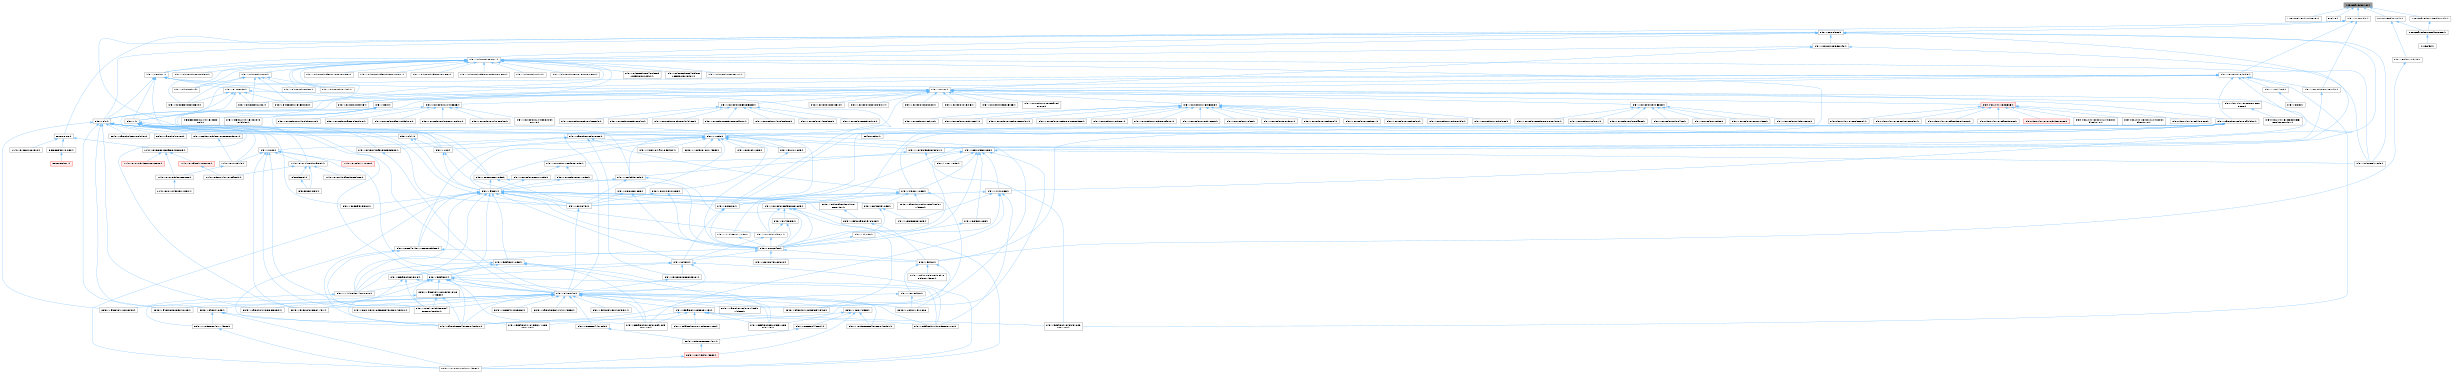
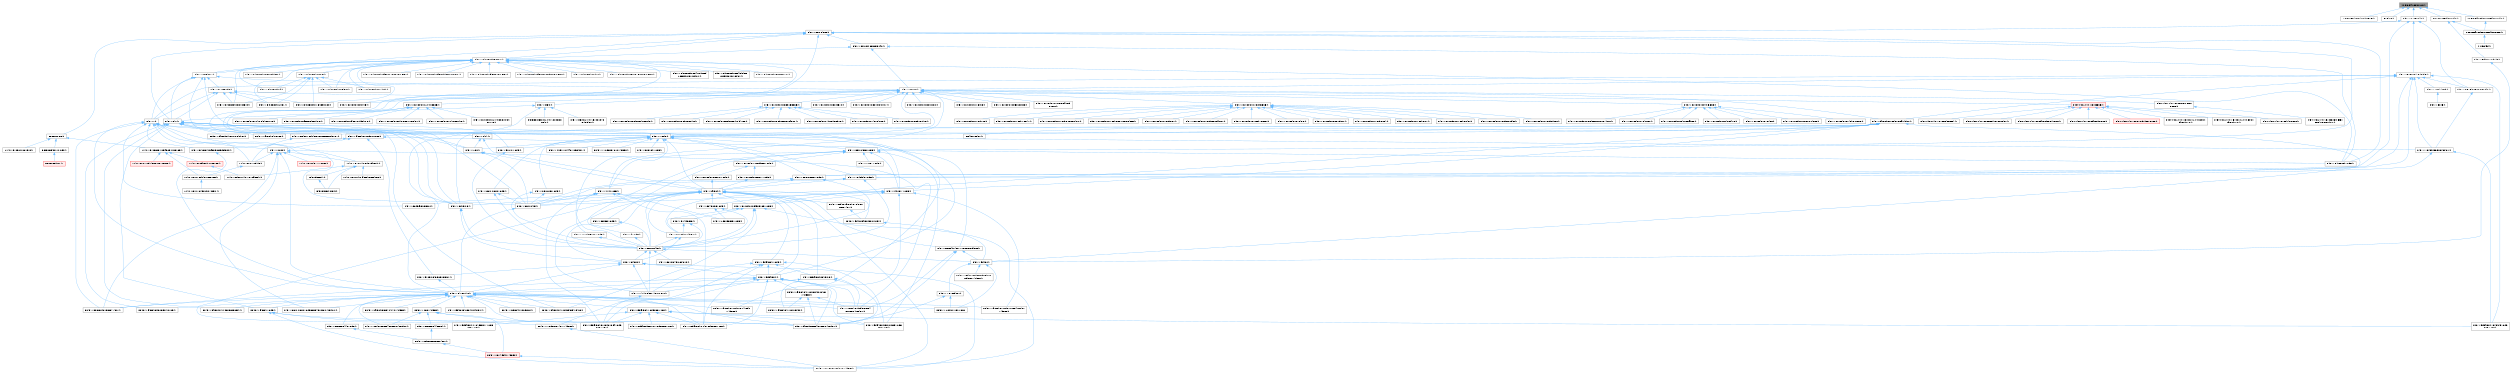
edge "RigVMController.h" -> "RigVMTemplateNode.h": removed
edge "SRigVMGraphFunctionLocalization Widget.h" -> "RigVMBlueprint.h": added
